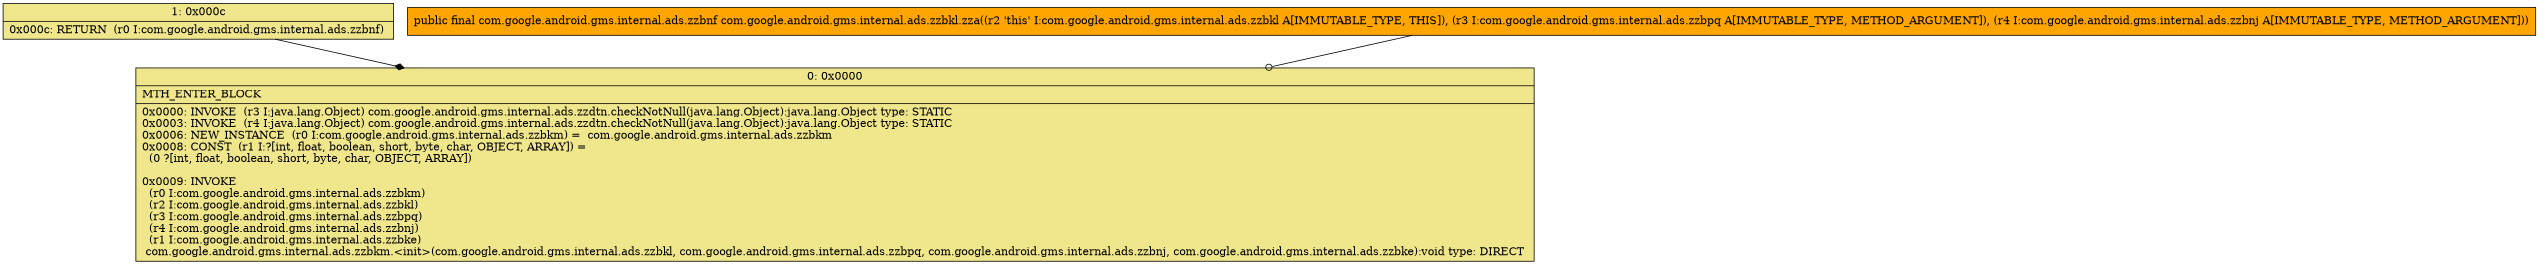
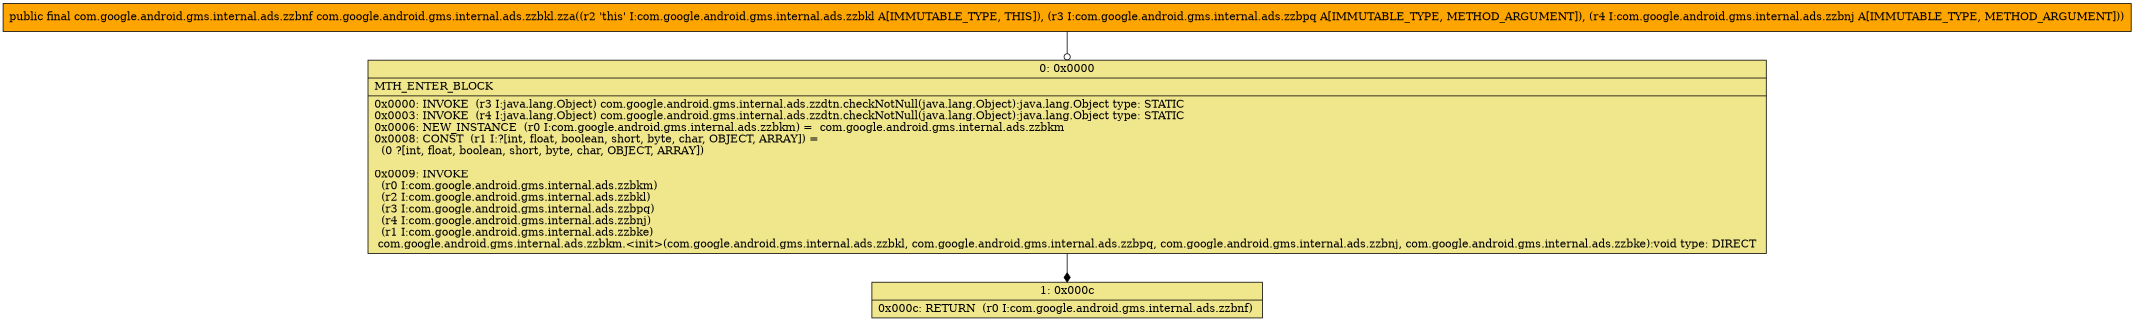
edge "1: 0x000c" -> "0: 0x0000": reversed
